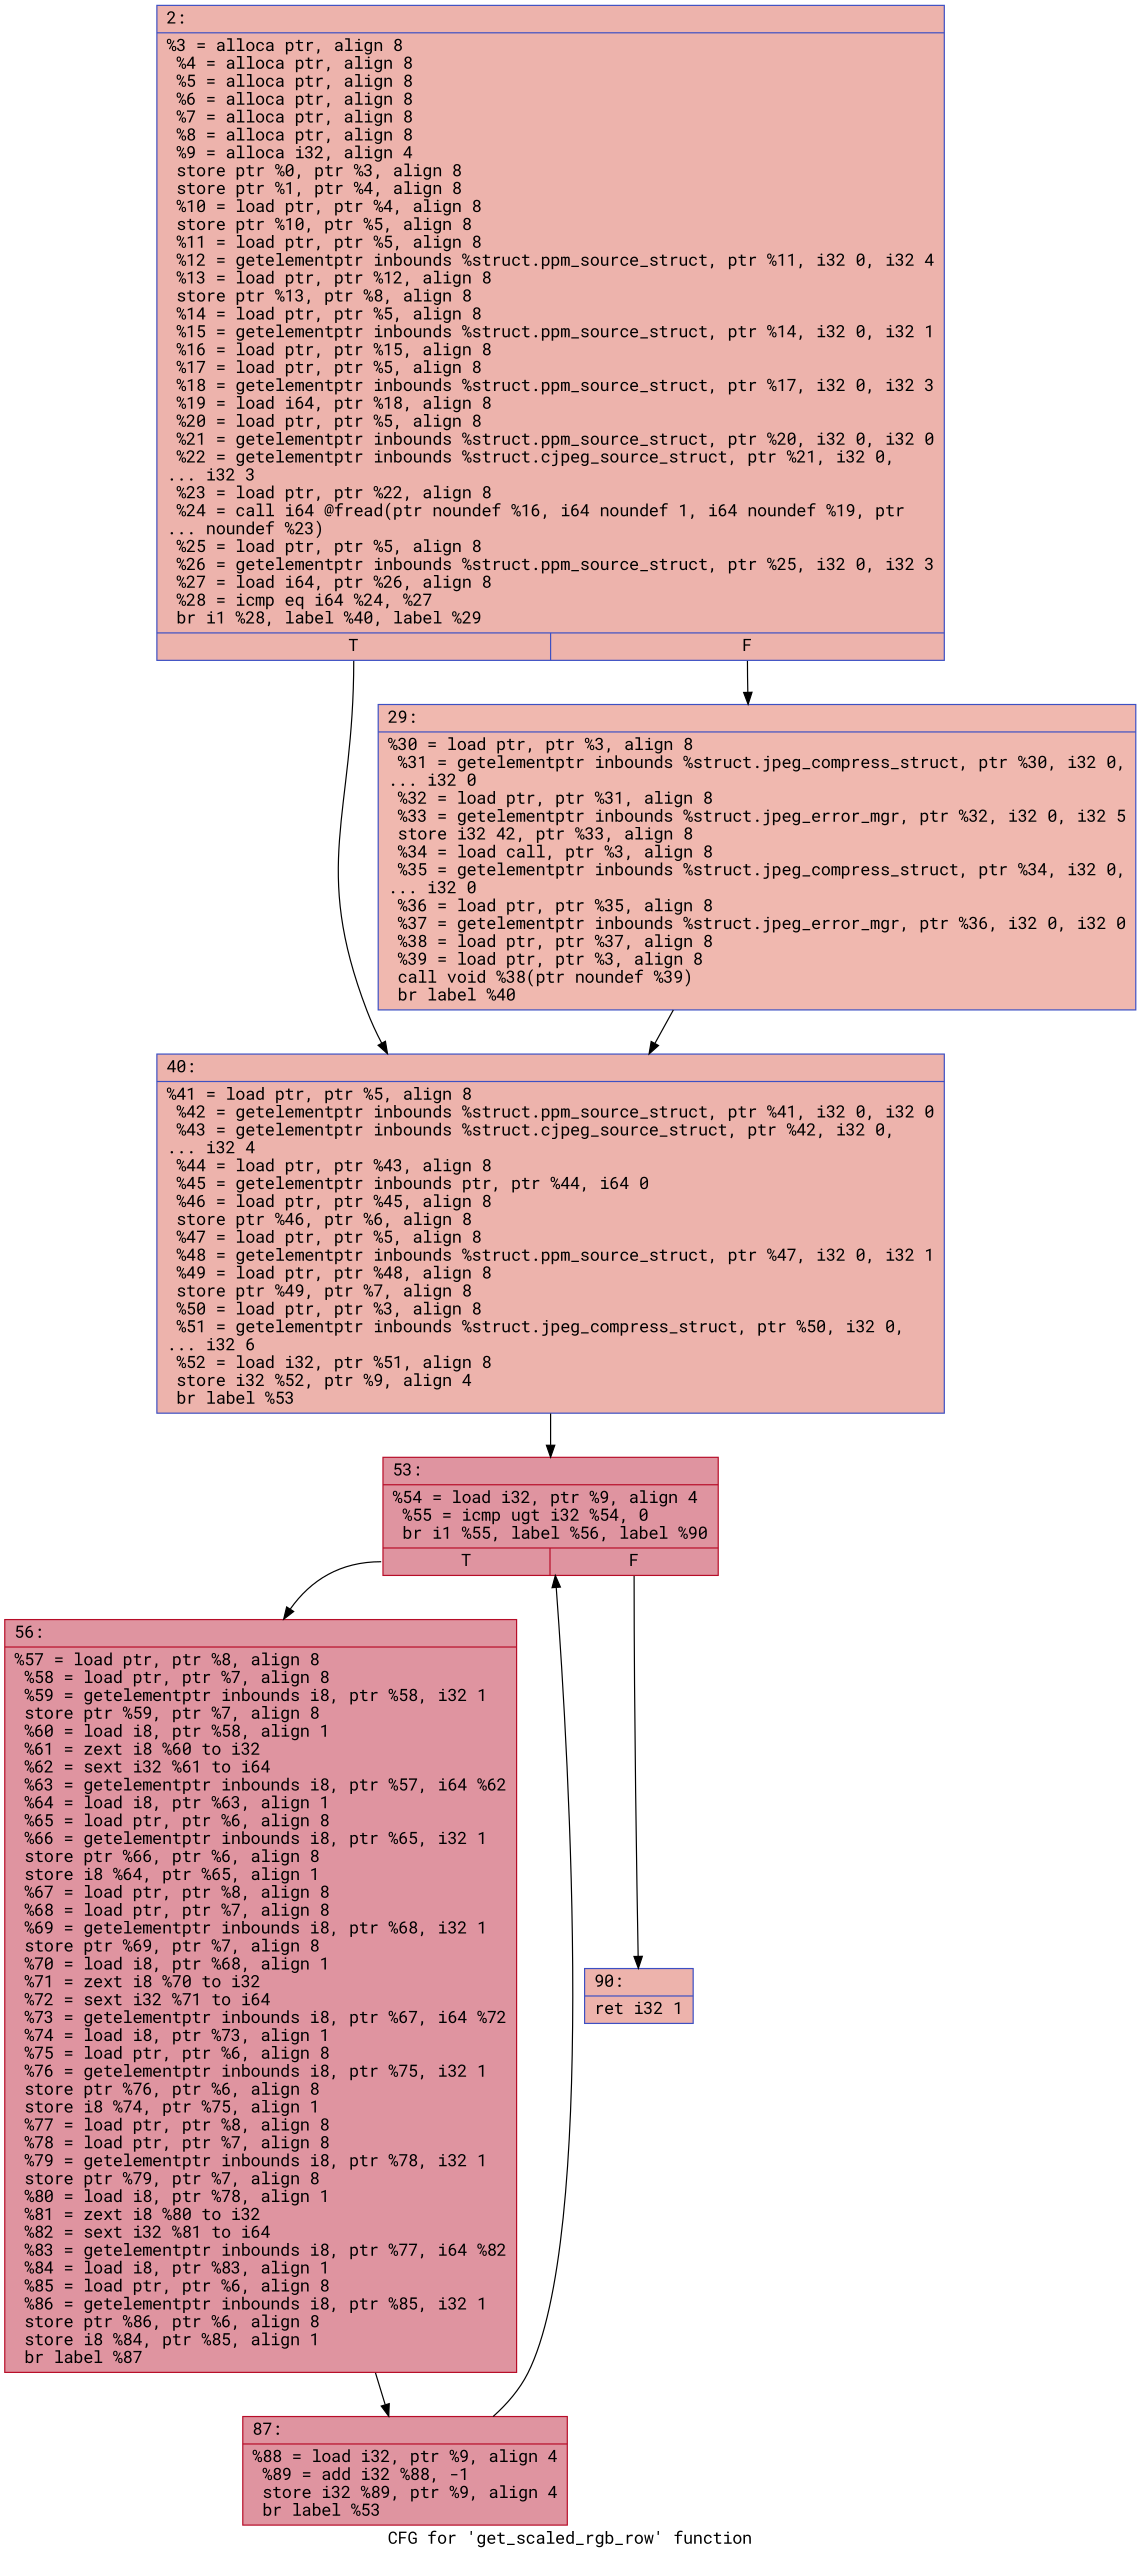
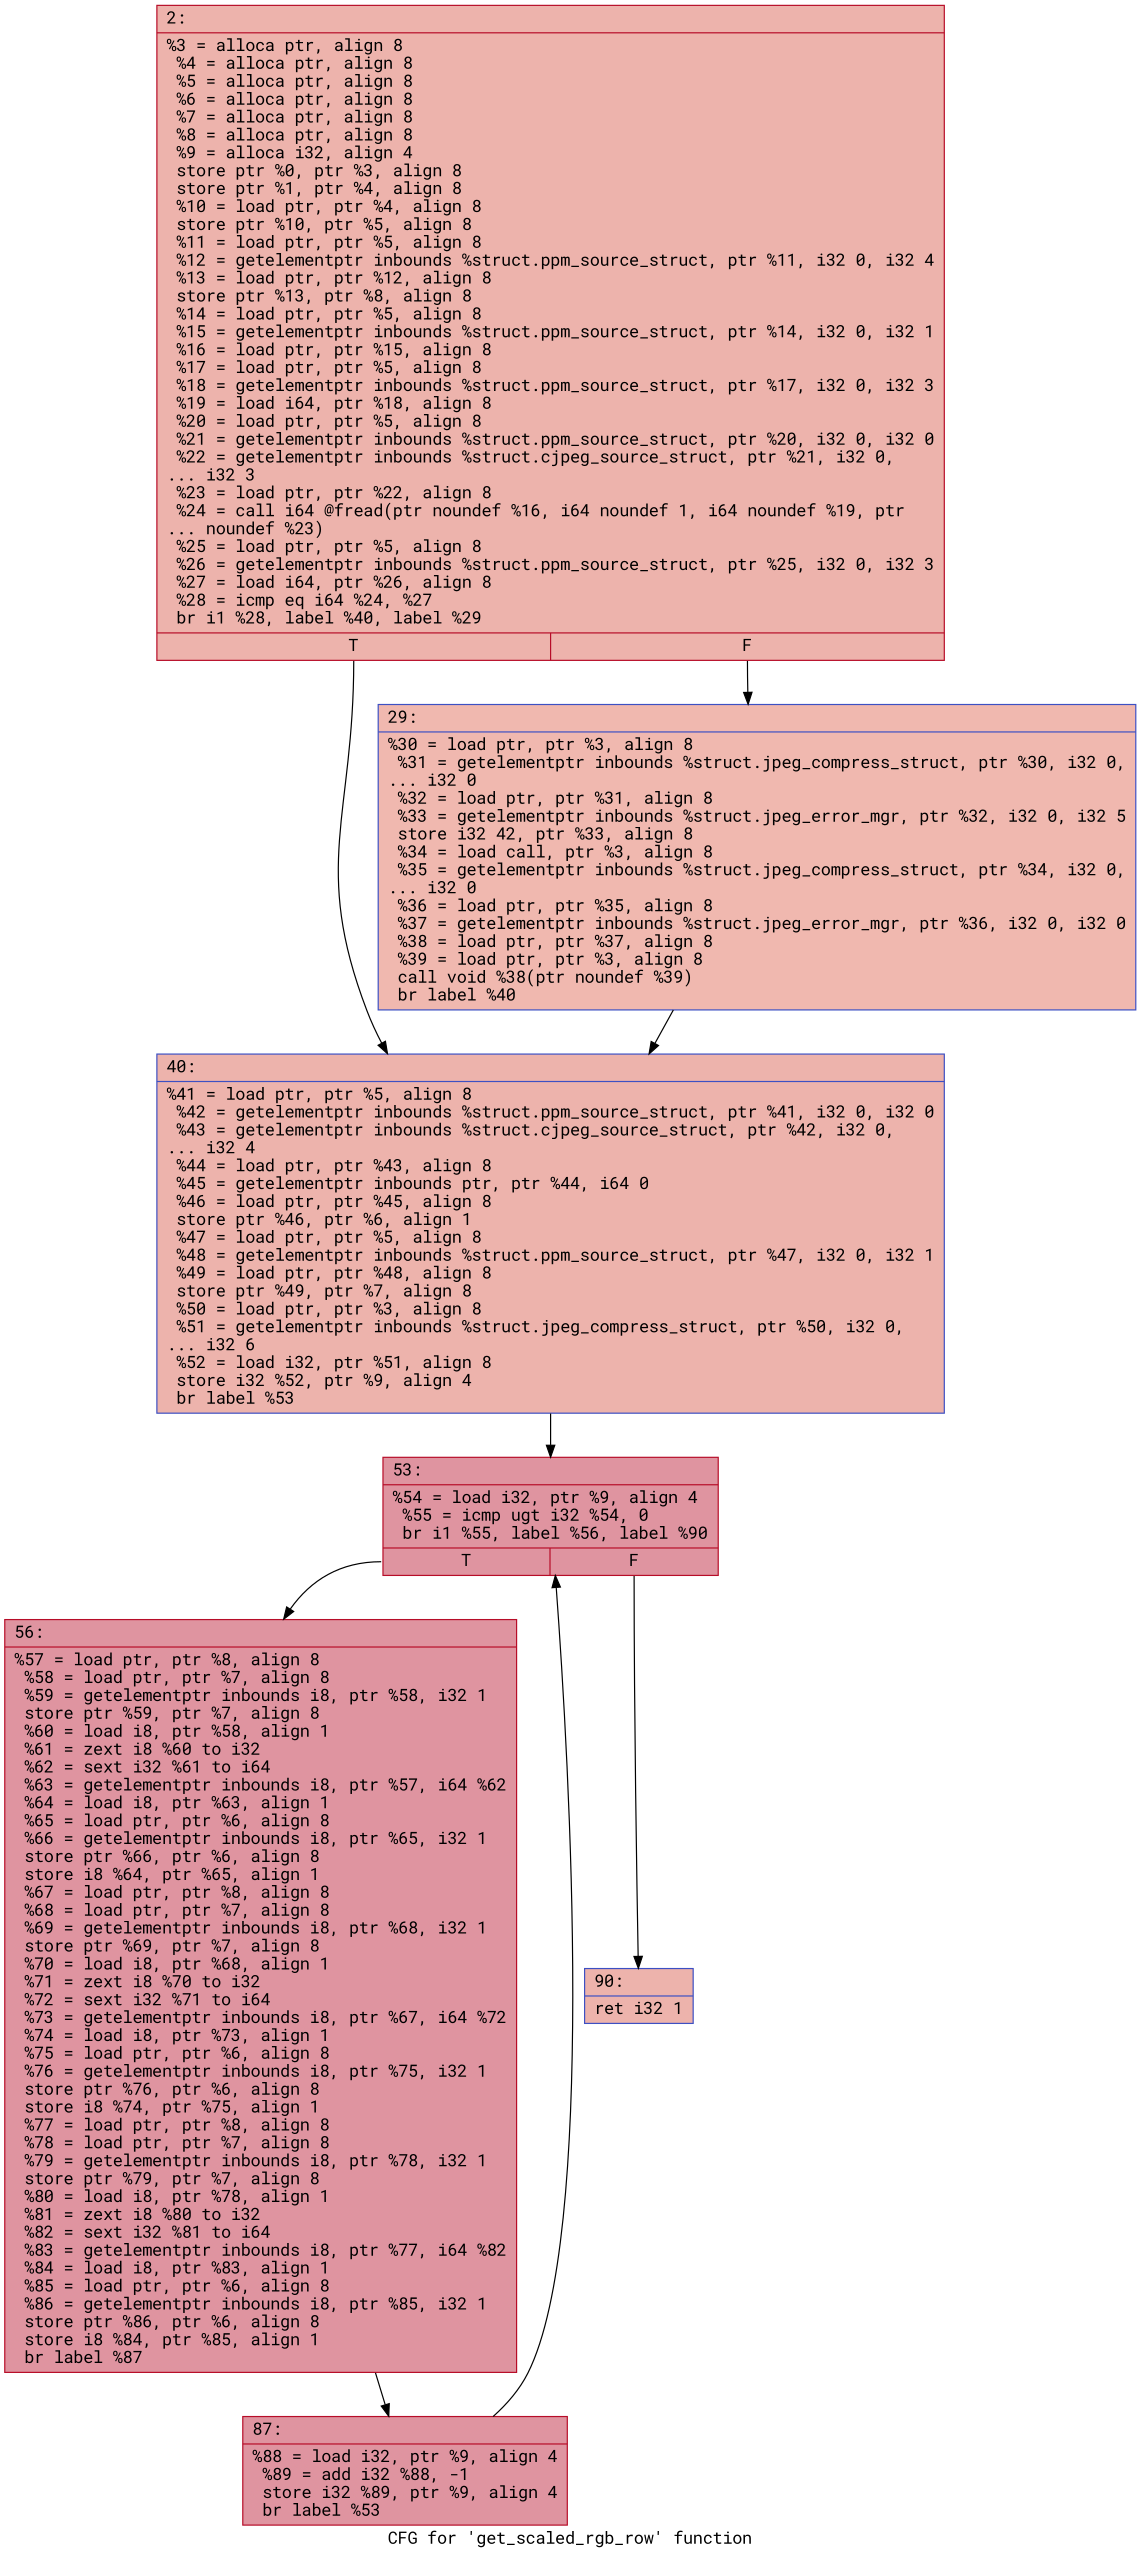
node "2:": color #3d50c3ff -> #b70d28ff
node "40:": text "store ptr %46, ptr %6, align 8" -> "store ptr %46, ptr %6, align 1"
